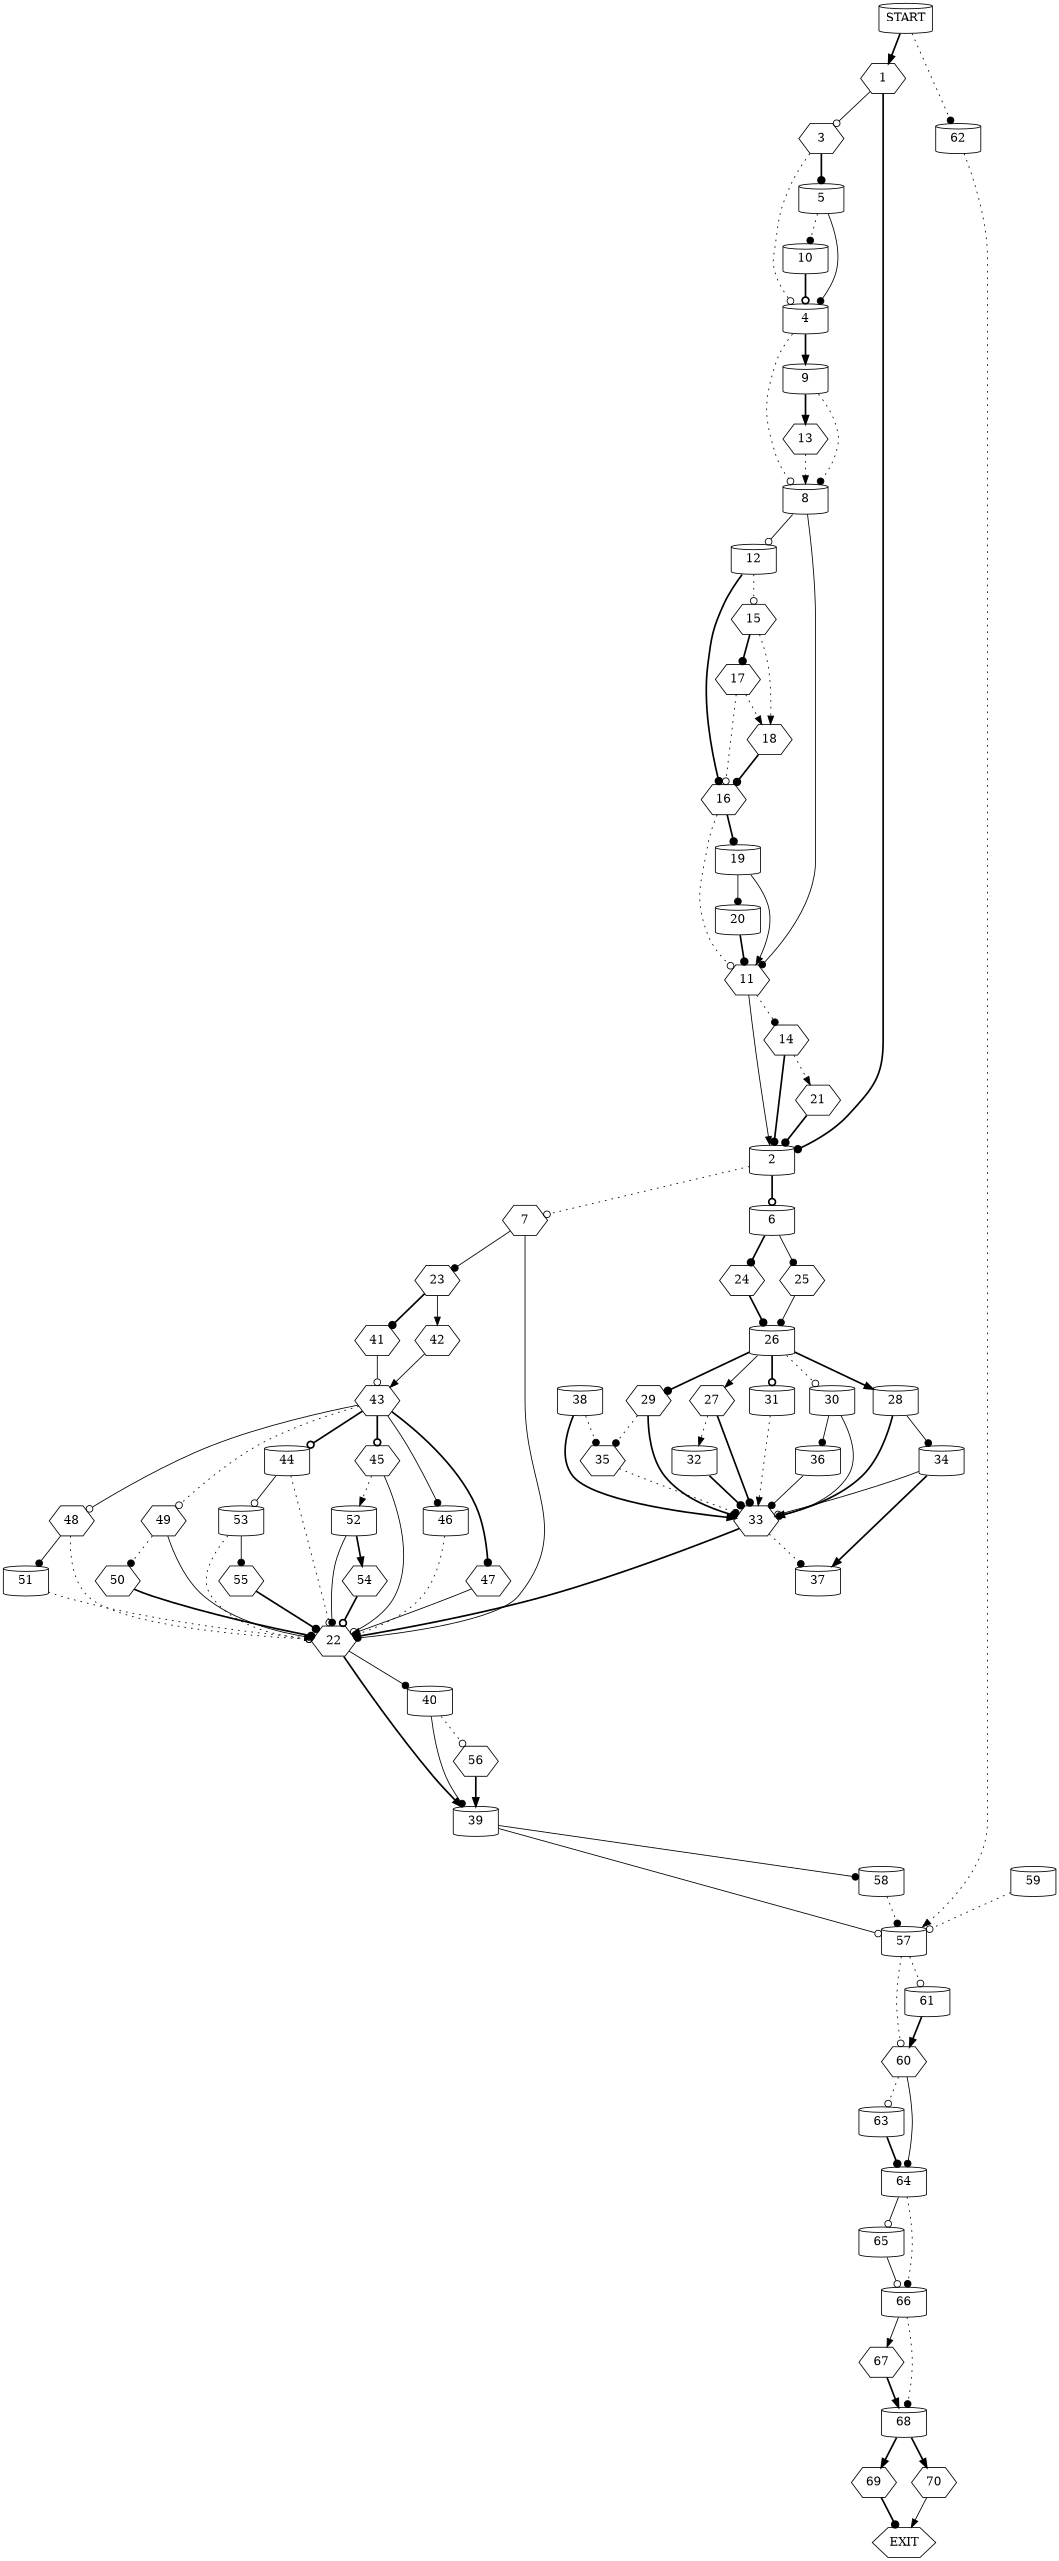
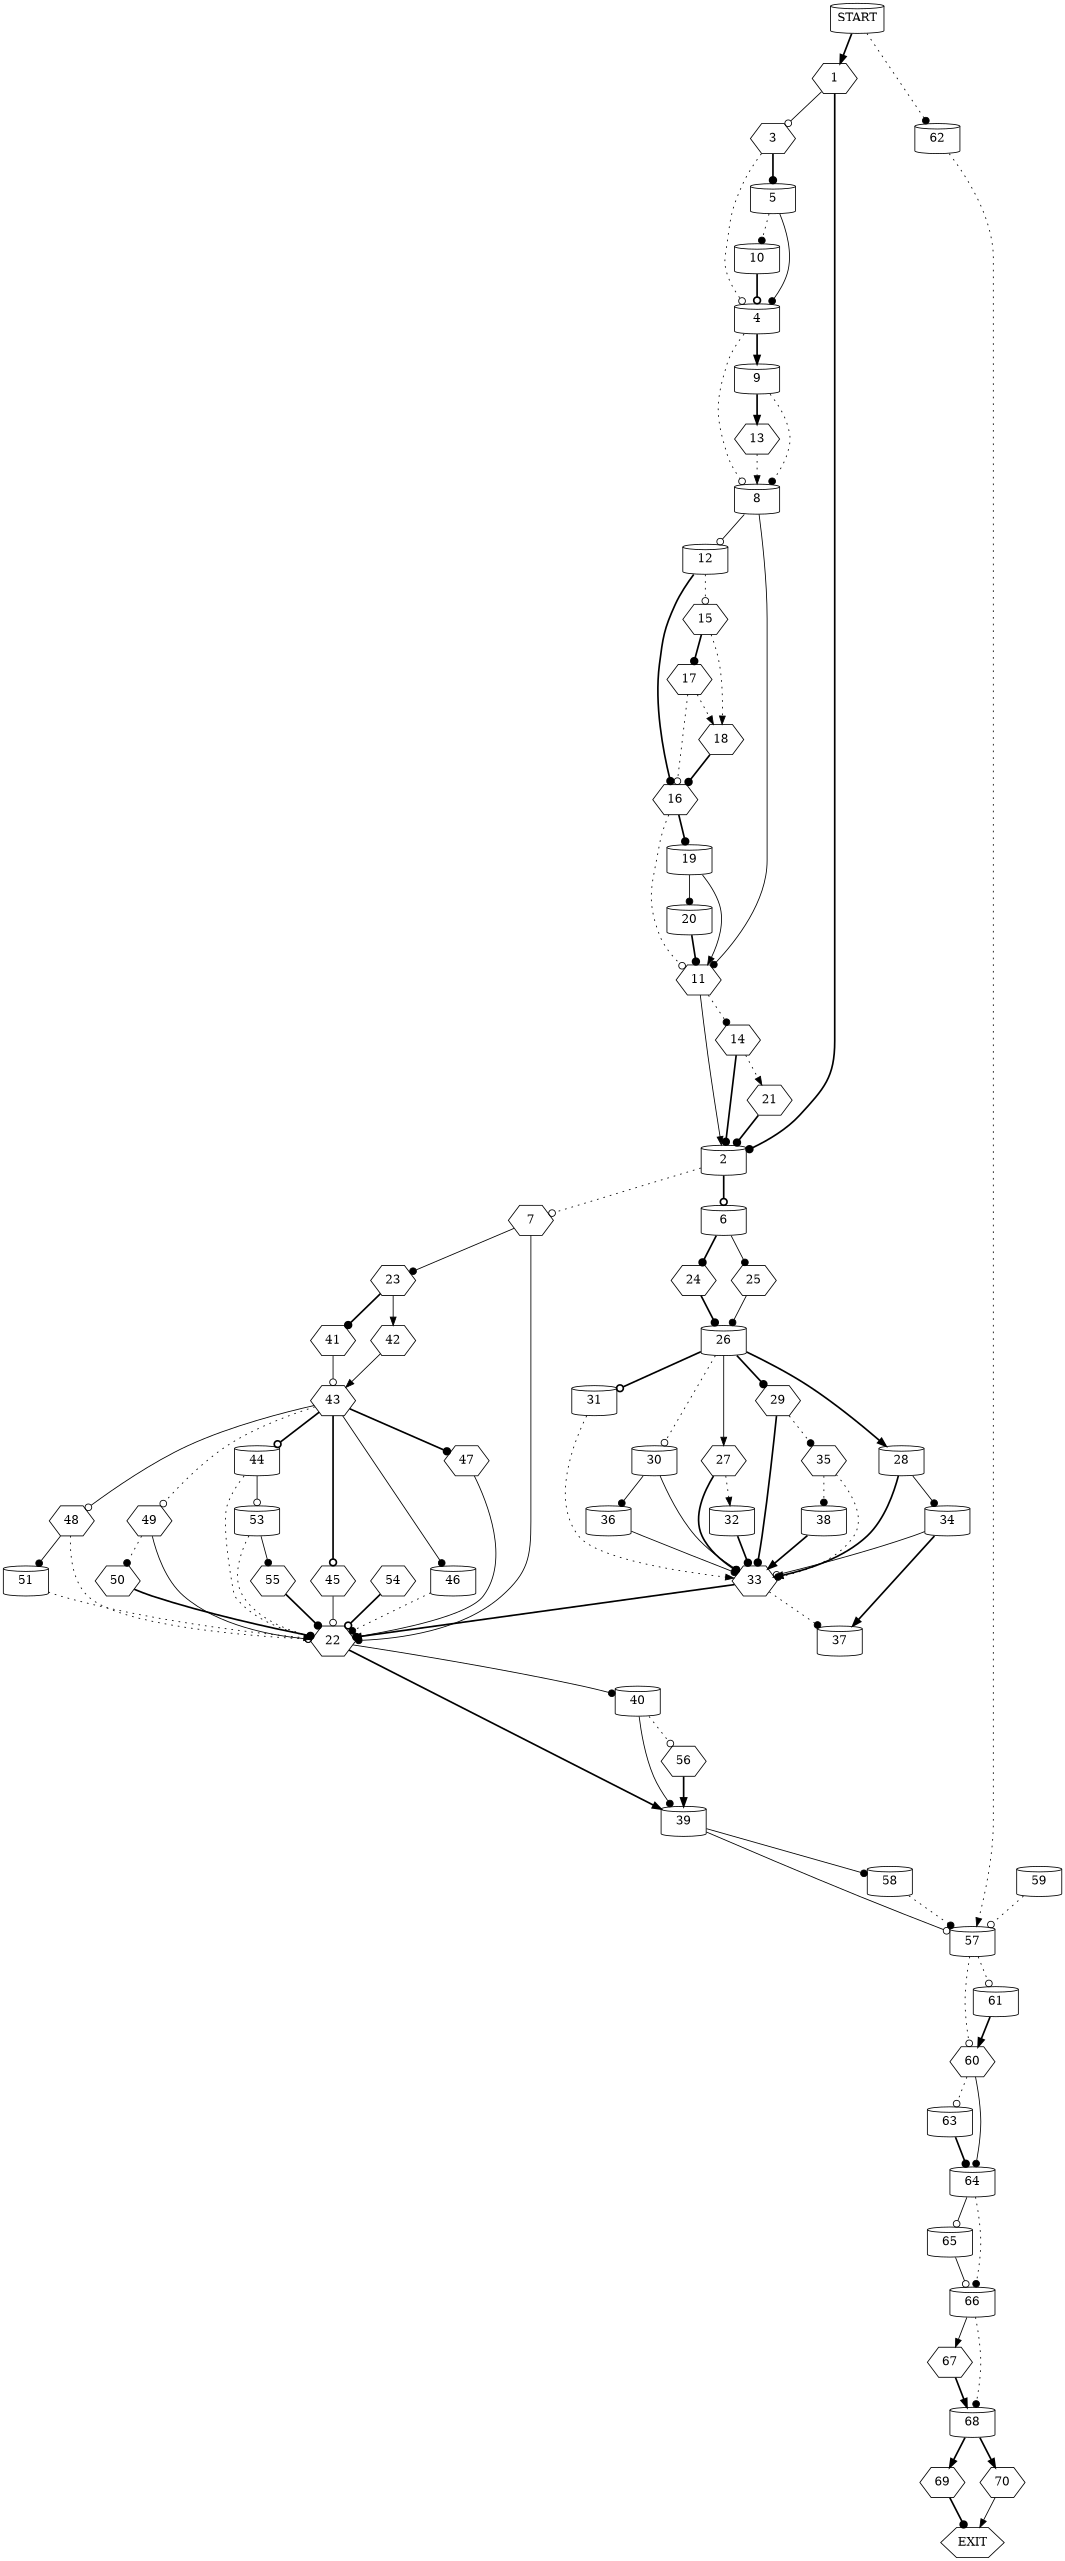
edge "38" -> "35": reversed
node "52": removed
